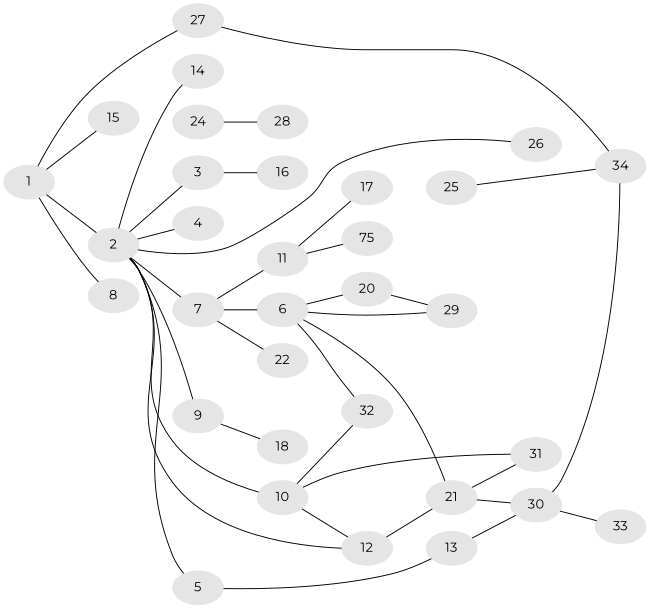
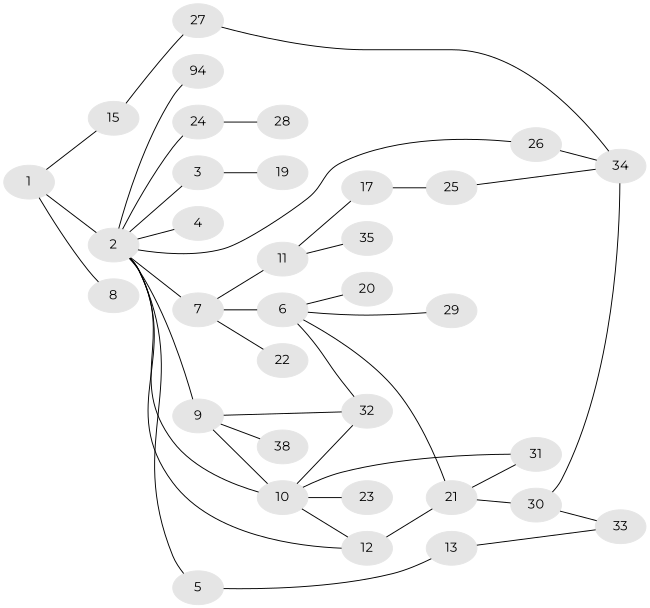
node "14": label "14" -> "94"
edge "27" -- "1": now "27" -- "15"
edge "26" -- "34": added
node "16": label "16" -> "19"
edge "24" -- "2": added
edge "17" -- "25": added
node "75": label "75" -> "35"
edge "20" -- "29": removed
edge "32" -- "9": added
node "18": label "18" -> "38"
edge "9" -- "10": added
node "23": added
edge "30" -- "13": now "33" -- "13"
